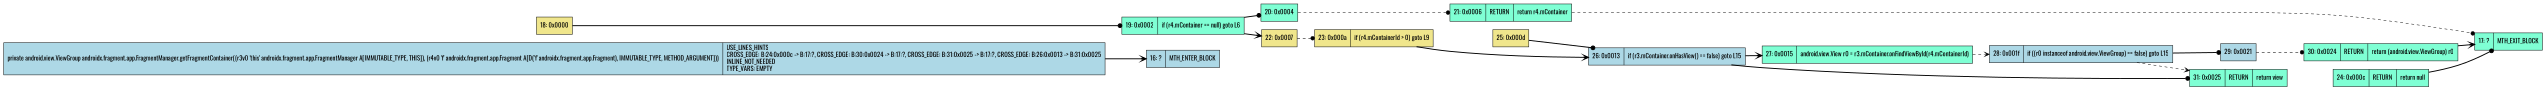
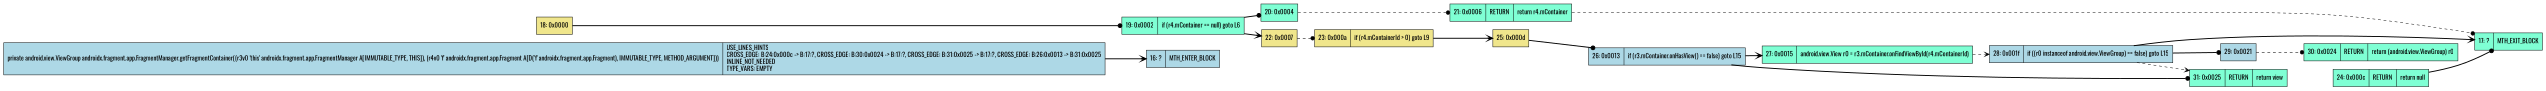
edge "30: 0x0024" -> "17: ?": now "28: 0x001f" -> "17: ?"
edge "23: 0x000a" -> "26: 0x0013": now "23: 0x000a" -> "25: 0x000d"
